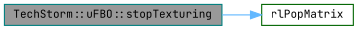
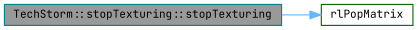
node "TechStorm::uFBO::stopTexturing": label "TechStorm::uFBO::stopTexturing" -> "TechStorm::stopTexturing::stopTexturing"
